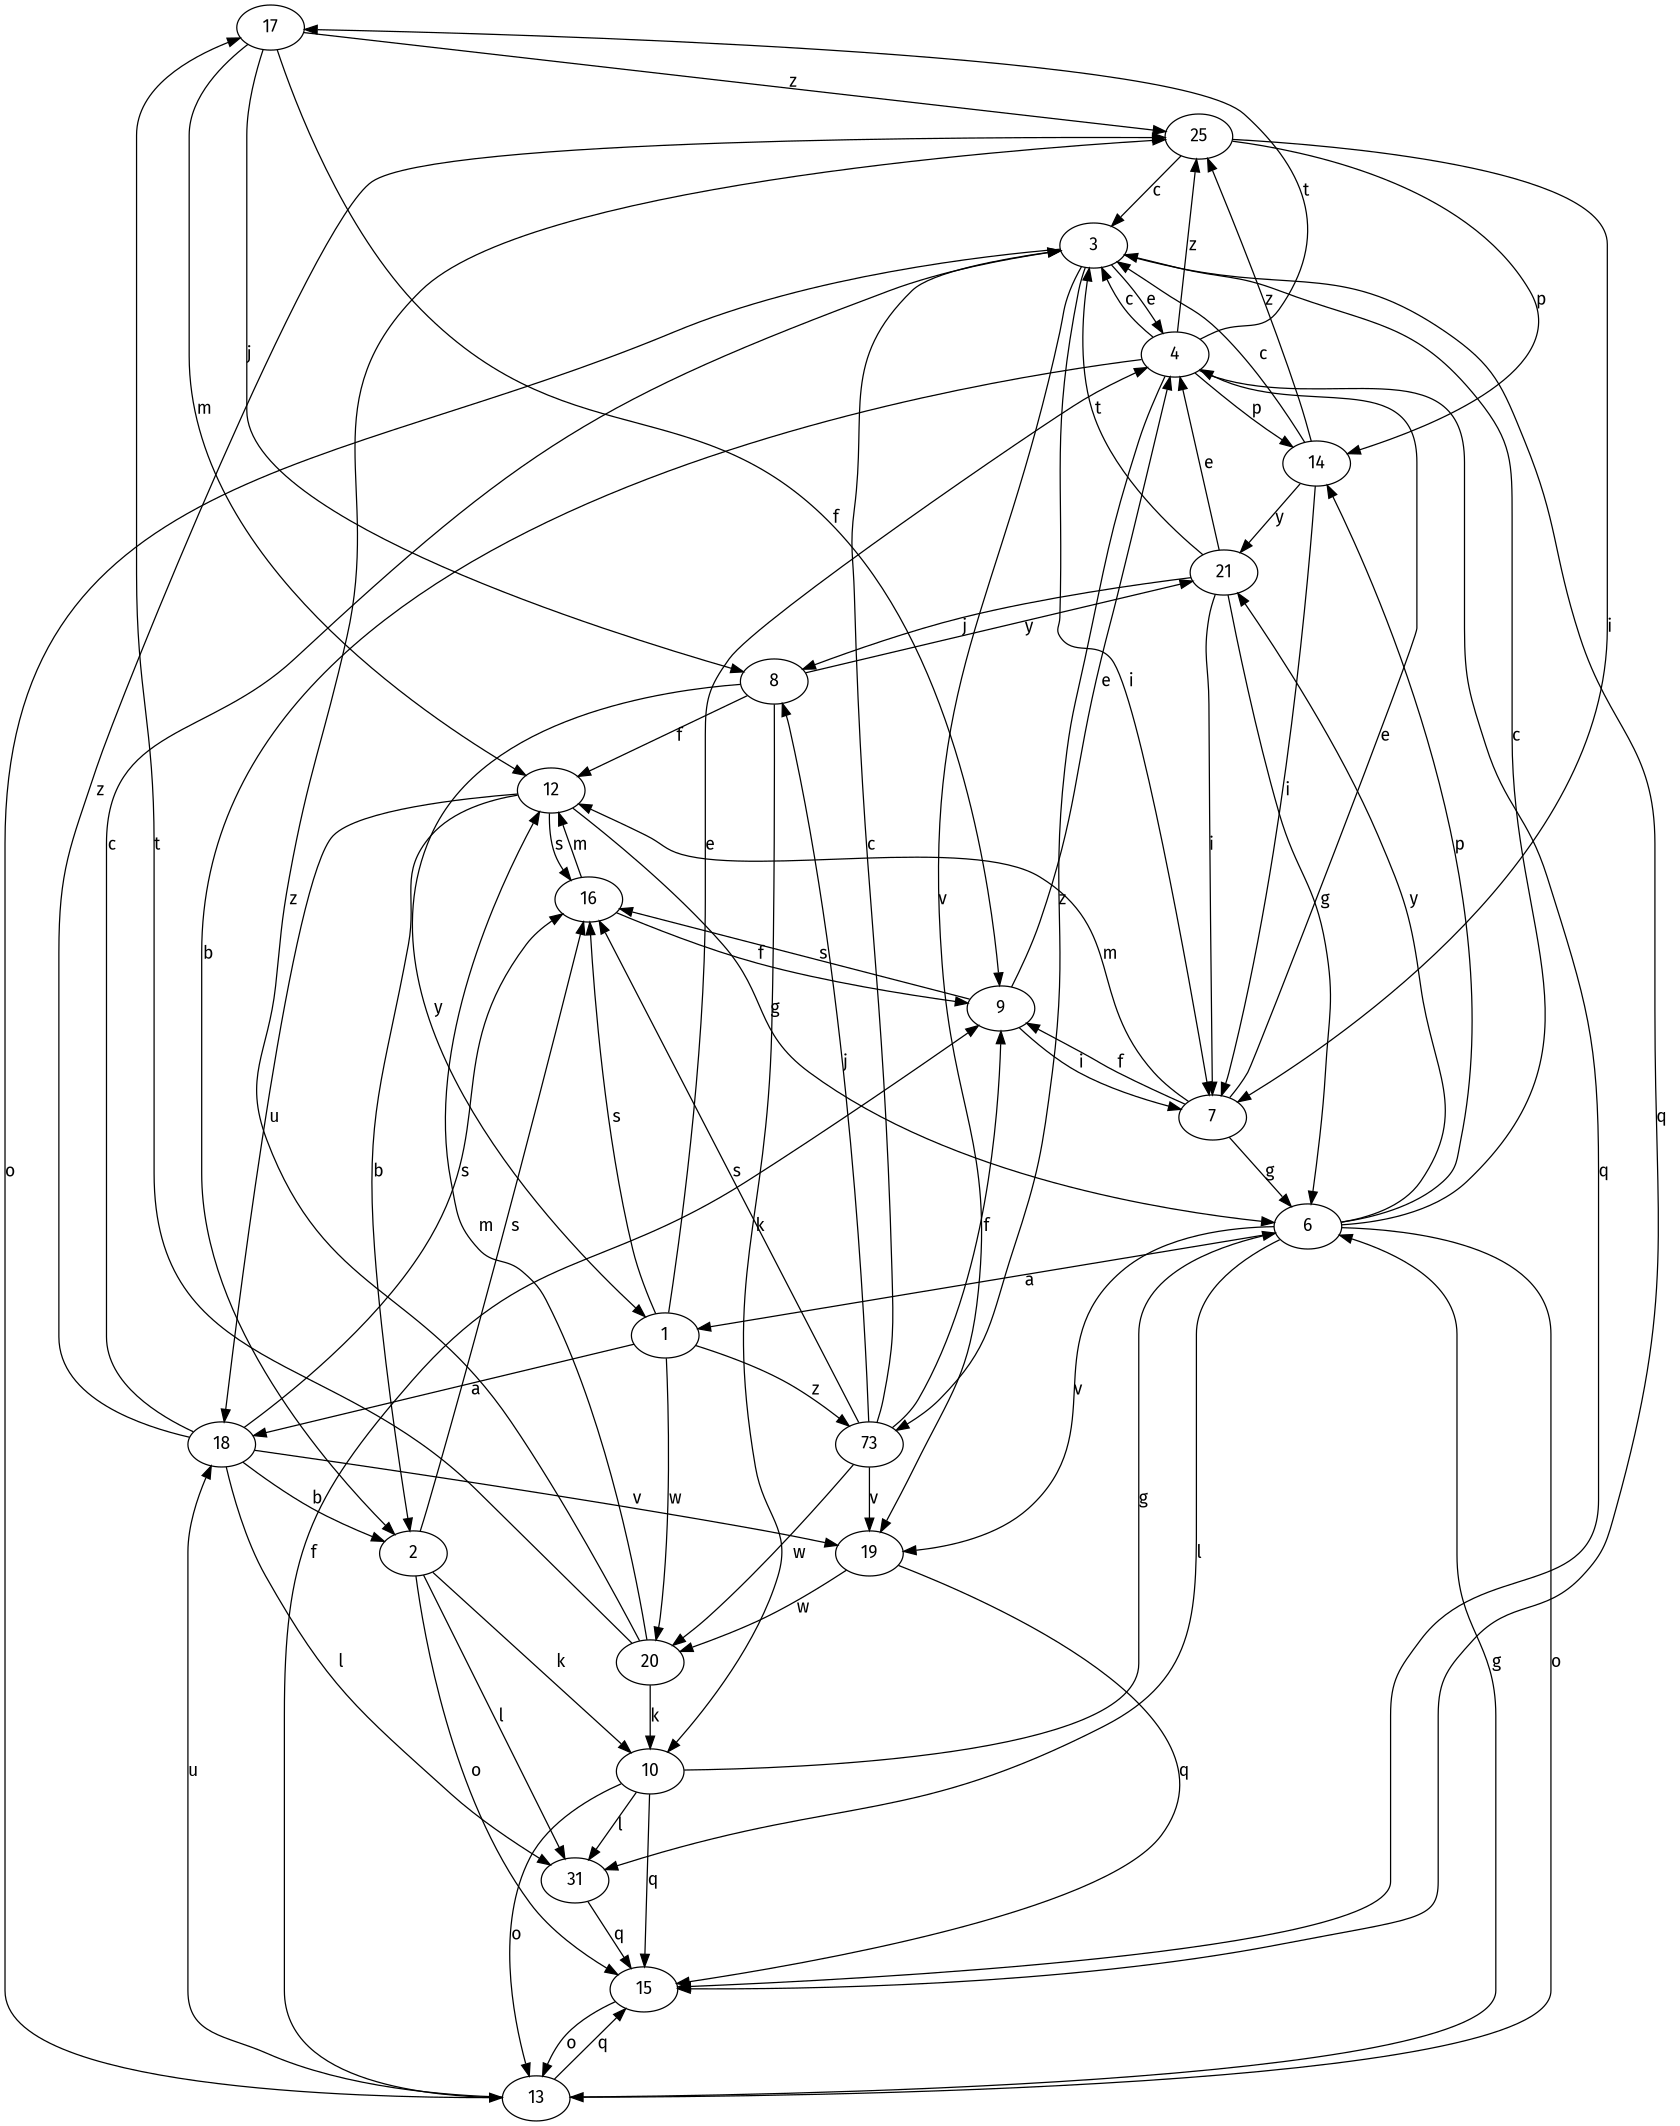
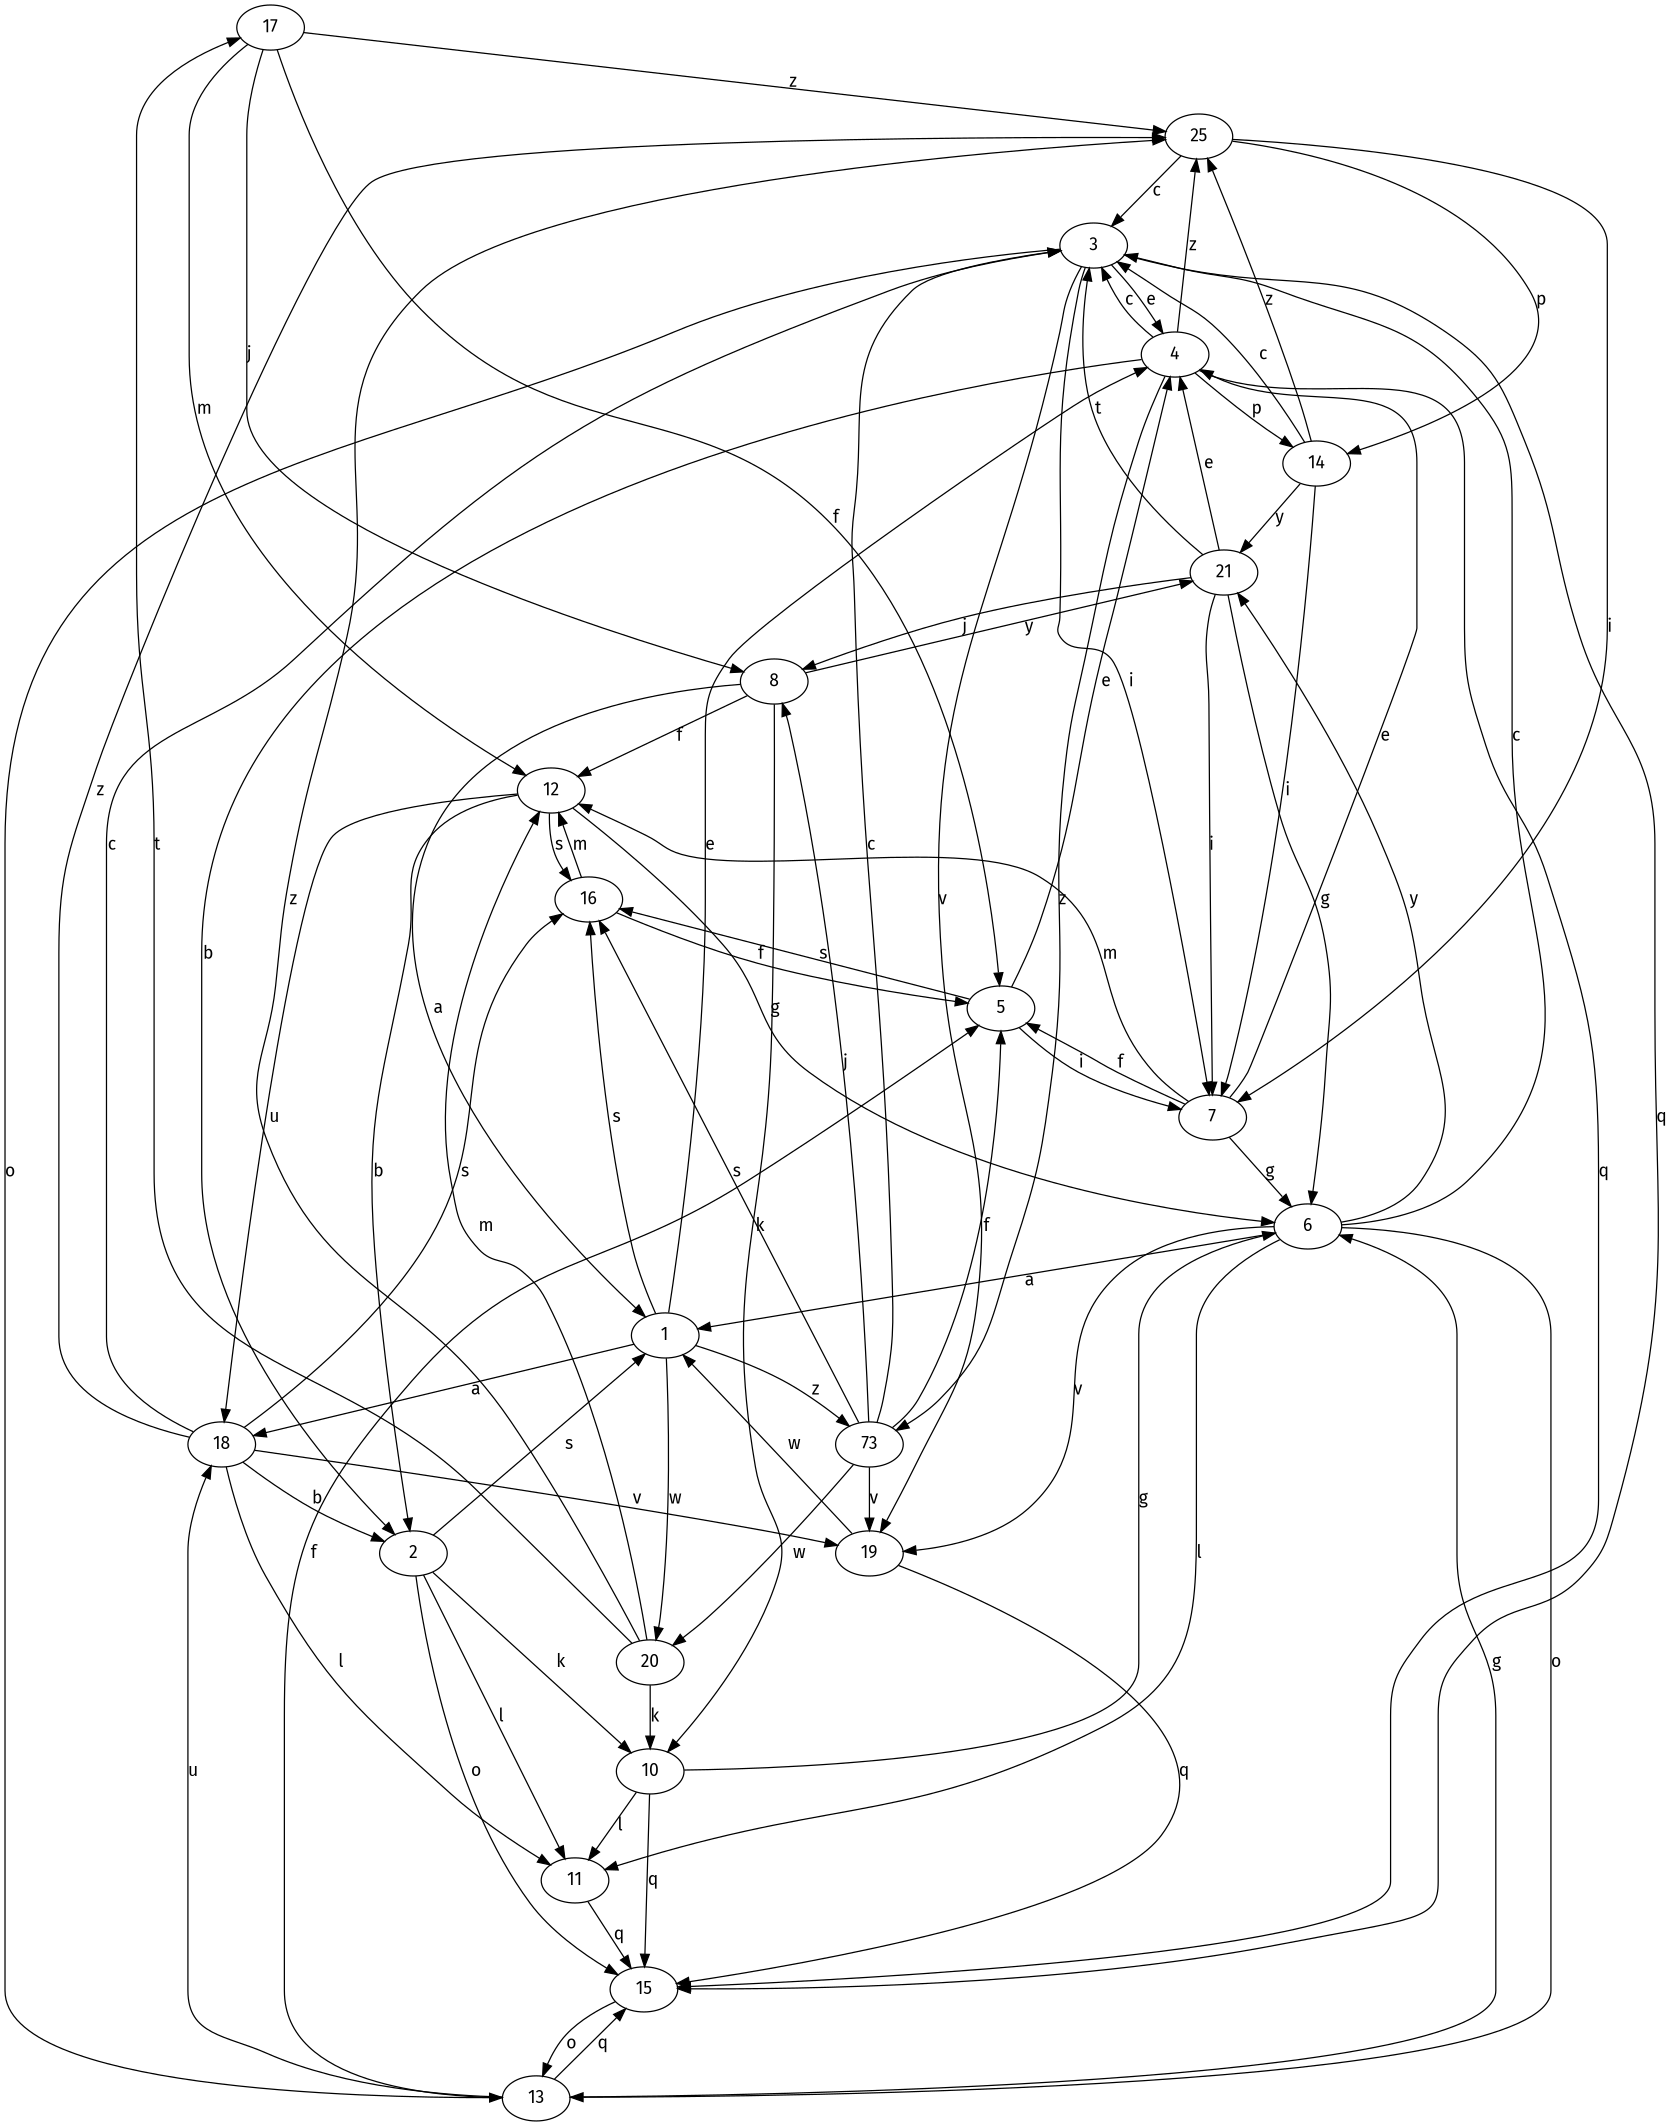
edge "4" -> "17": removed, label "t"
edge "6" -> "14": removed, label "p"
edge "8" -> "1": label "y" -> "a"
node "9": label "9" -> "5"
edge "2" -> "16": now "2" -> "1"
edge "19" -> "20": now "19" -> "1"
node "31": label "31" -> "11"
edge "10" -> "13": removed, label "o"
